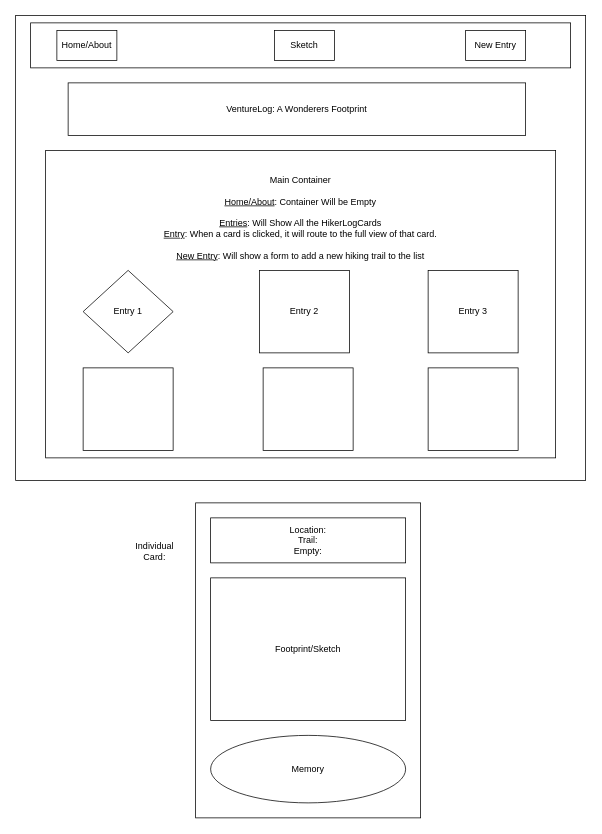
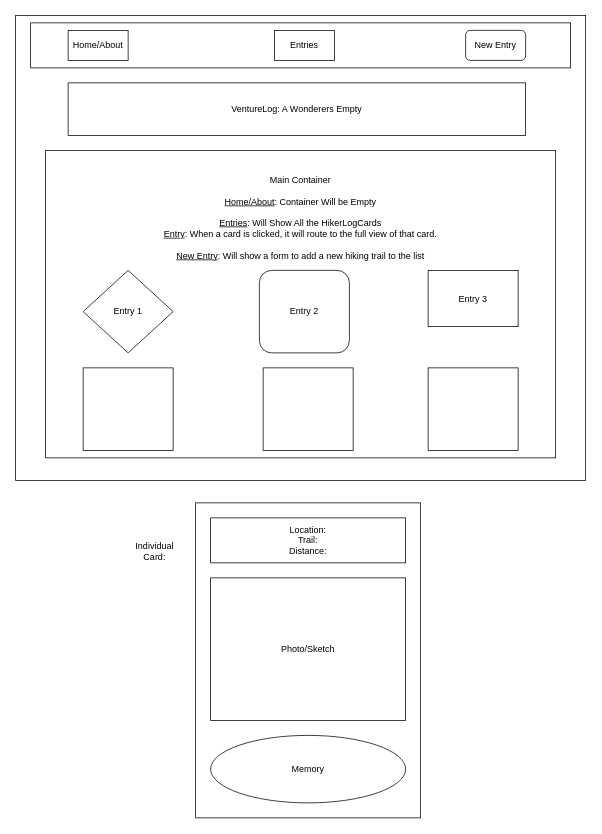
node "Home/About": moved (87, 45) -> (98, 45)
node "Sketch": label "Sketch" -> "Entries"
node "New Entry": shape rectangle -> rounded rectangle
node "VentureLog: A Wonderers Footprint": label "VentureLog: A Wonderers Footprint" -> "VentureLog: A Wonderers Empty"
node "Entry 2": shape rectangle -> rounded rectangle
node "Entry 3": size 90x83 -> 90x56
node "Location: Trail: Empty:": label "Location: Trail: Empty:" -> "Location: Trail: Distance:"
node "Footprint/Sketch": label "Footprint/Sketch" -> "Photo/Sketch"
